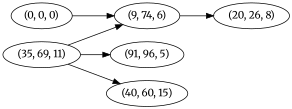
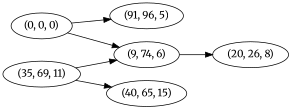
edge "(35, 69, 11)" -> "(91, 96, 5)": now "(0, 0, 0)" -> "(91, 96, 5)"
node "(40, 60, 15)": label "(40, 60, 15)" -> "(40, 65, 15)"
